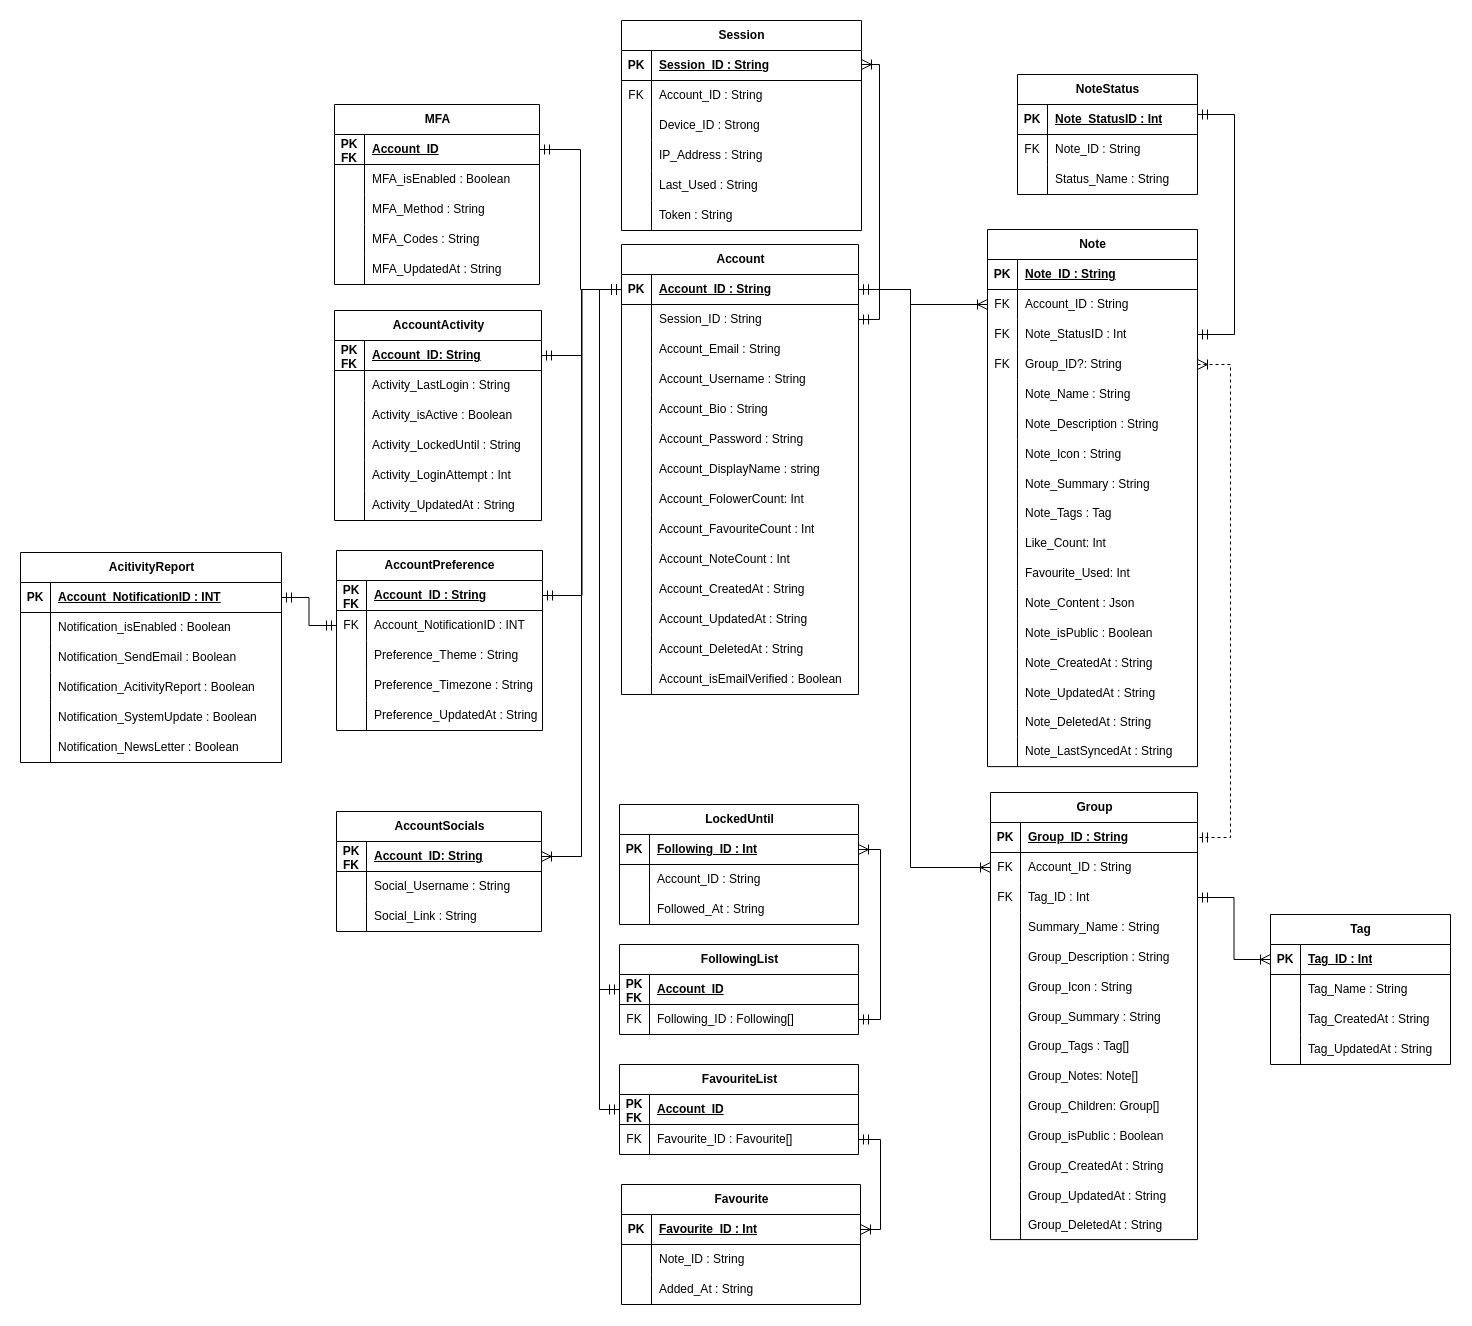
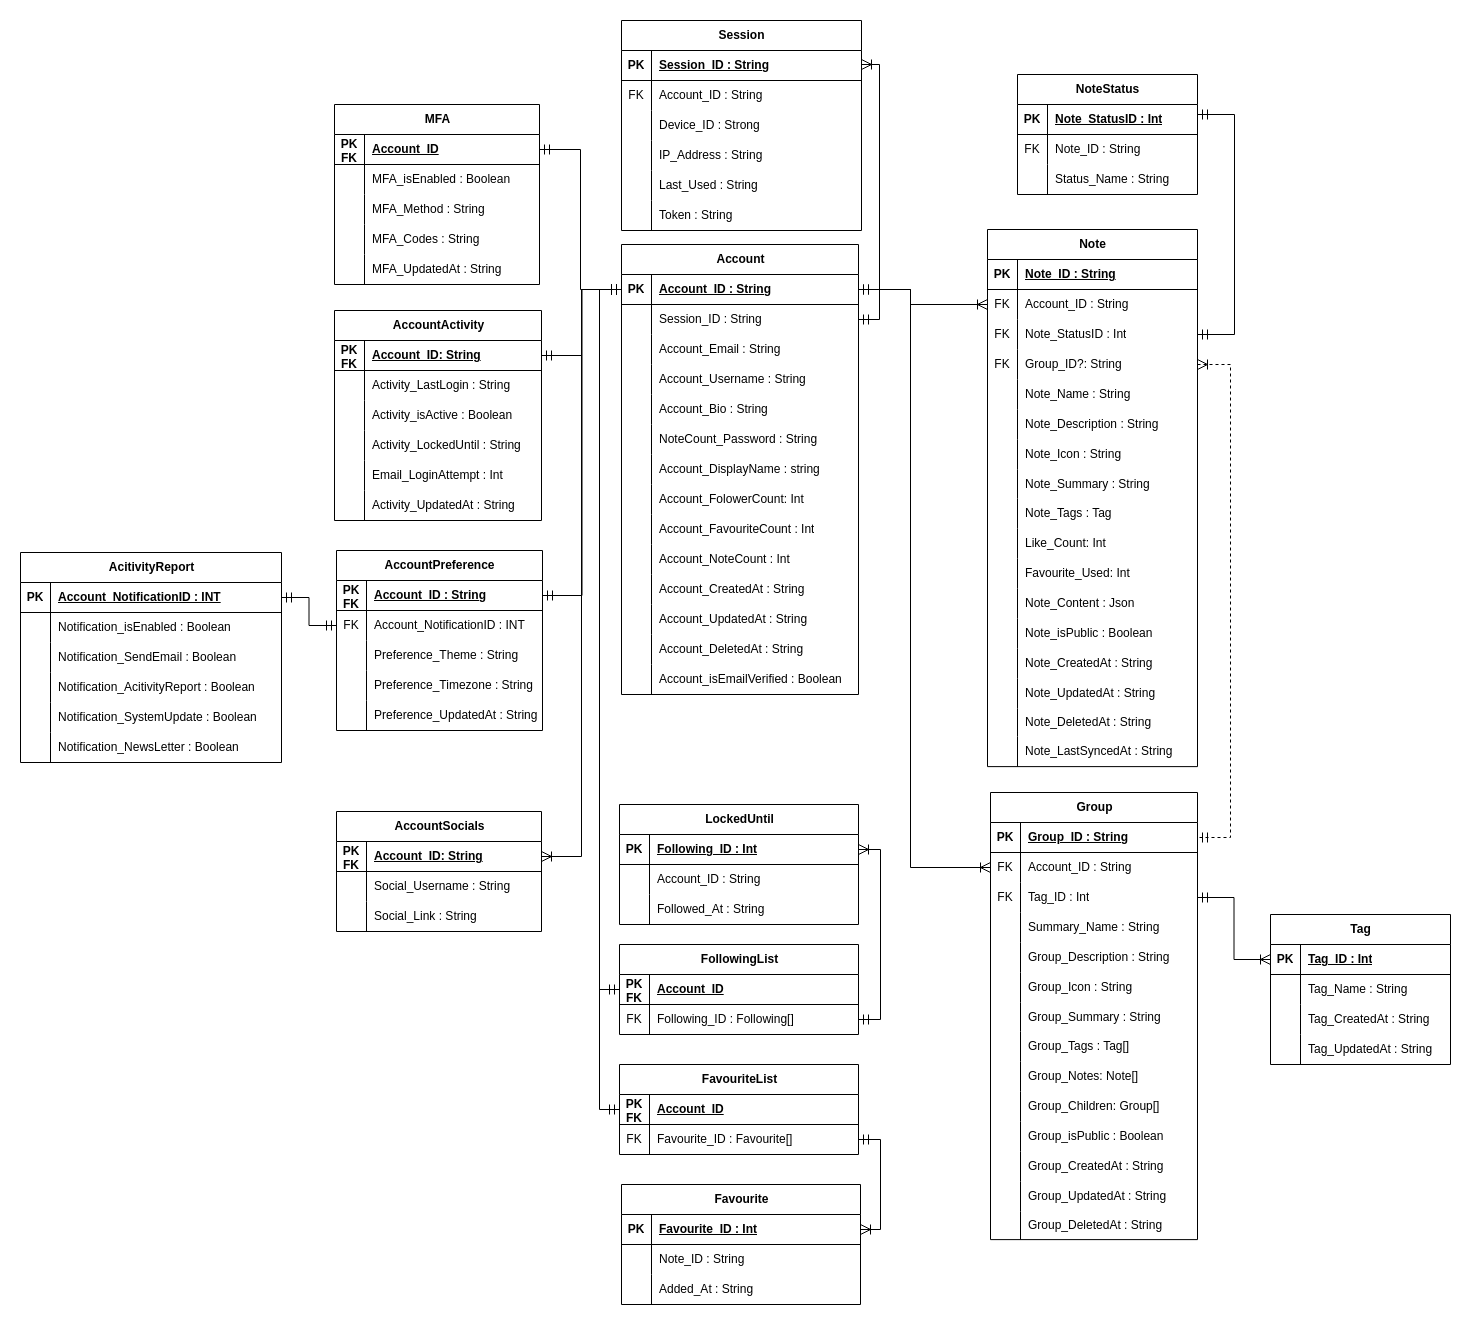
node "Account_Password : String": label "Account_Password : String" -> "NoteCount_Password : String"
node "Activity_LoginAttempt : Int": label "Activity_LoginAttempt : Int" -> "Email_LoginAttempt : Int"
